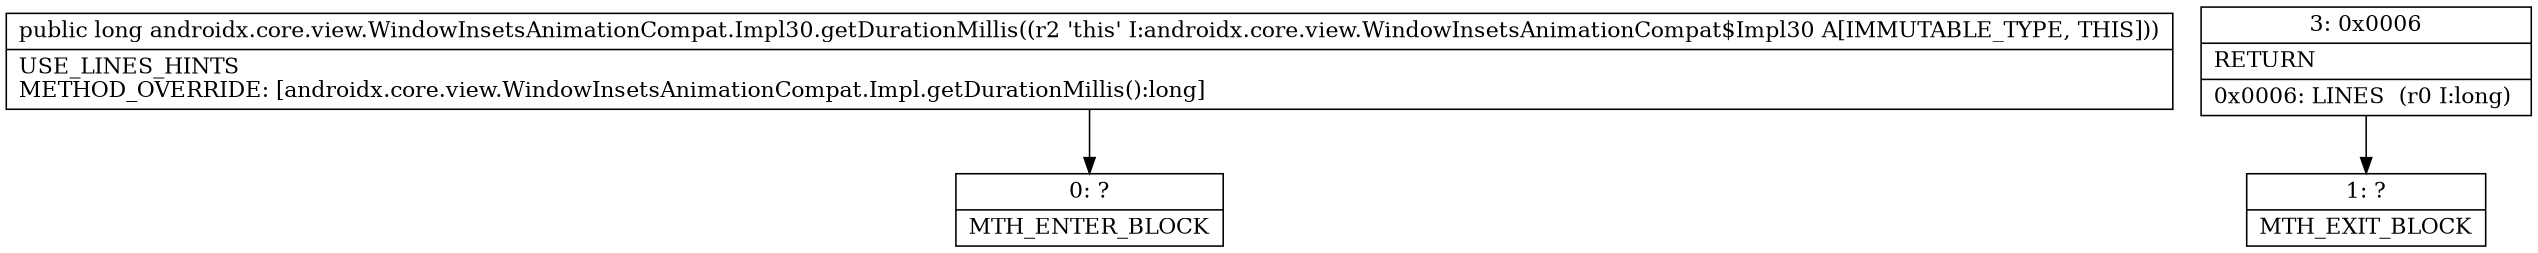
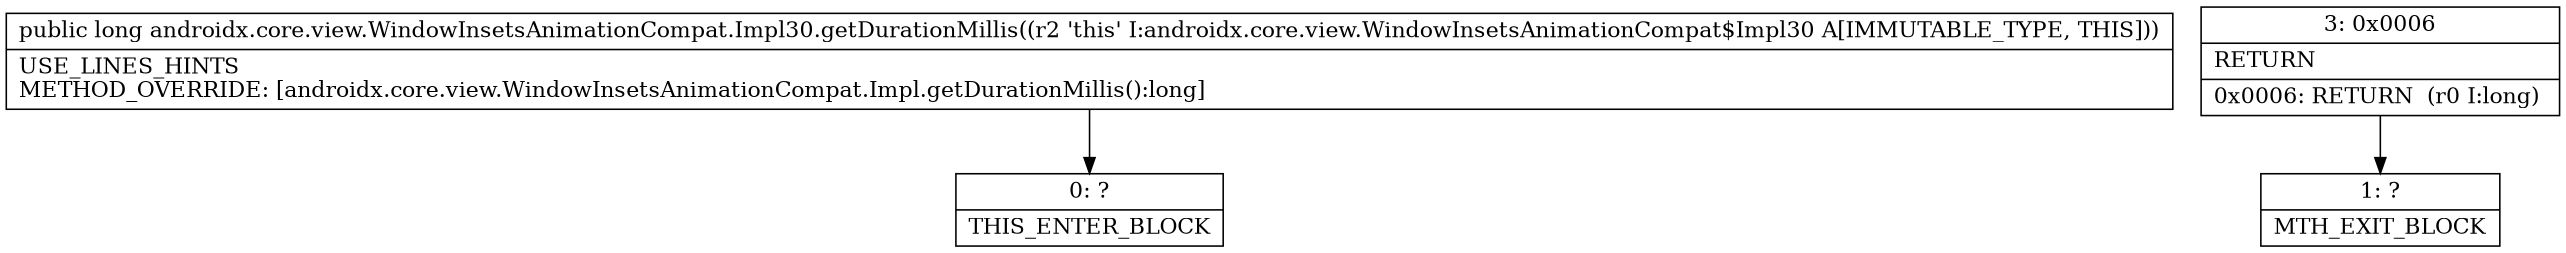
node "3: 0x0006": text "0x0006: LINES  (r0 I:long)" -> "0x0006: RETURN  (r0 I:long)"
node "0: ?": text "MTH_ENTER_BLOCK" -> "THIS_ENTER_BLOCK"
